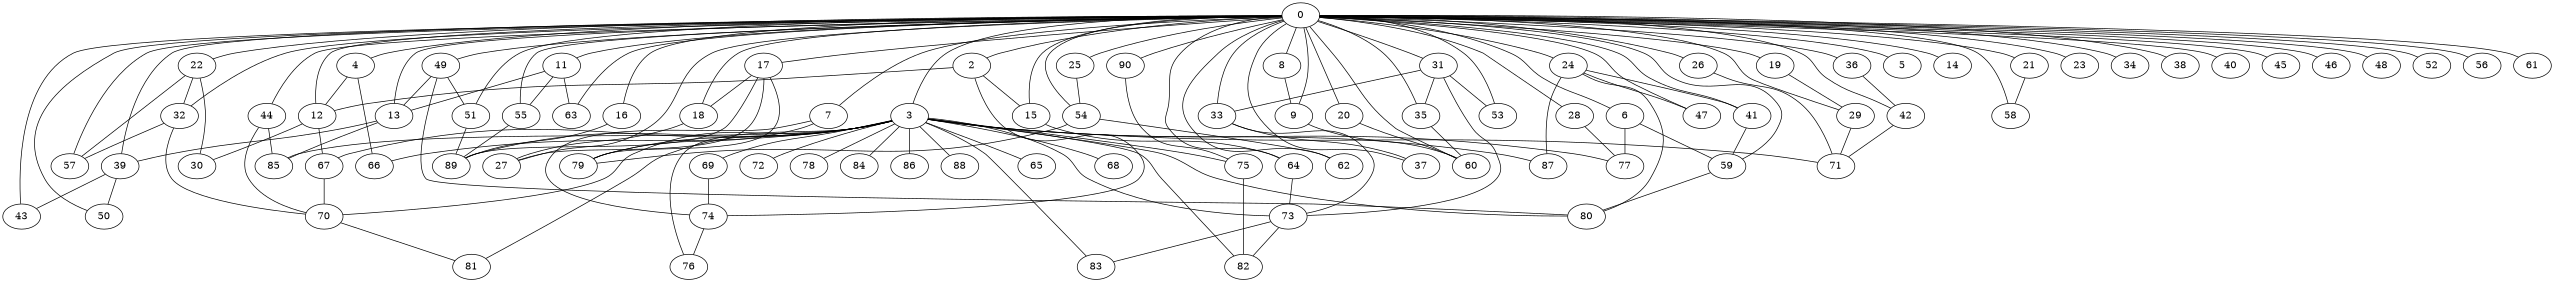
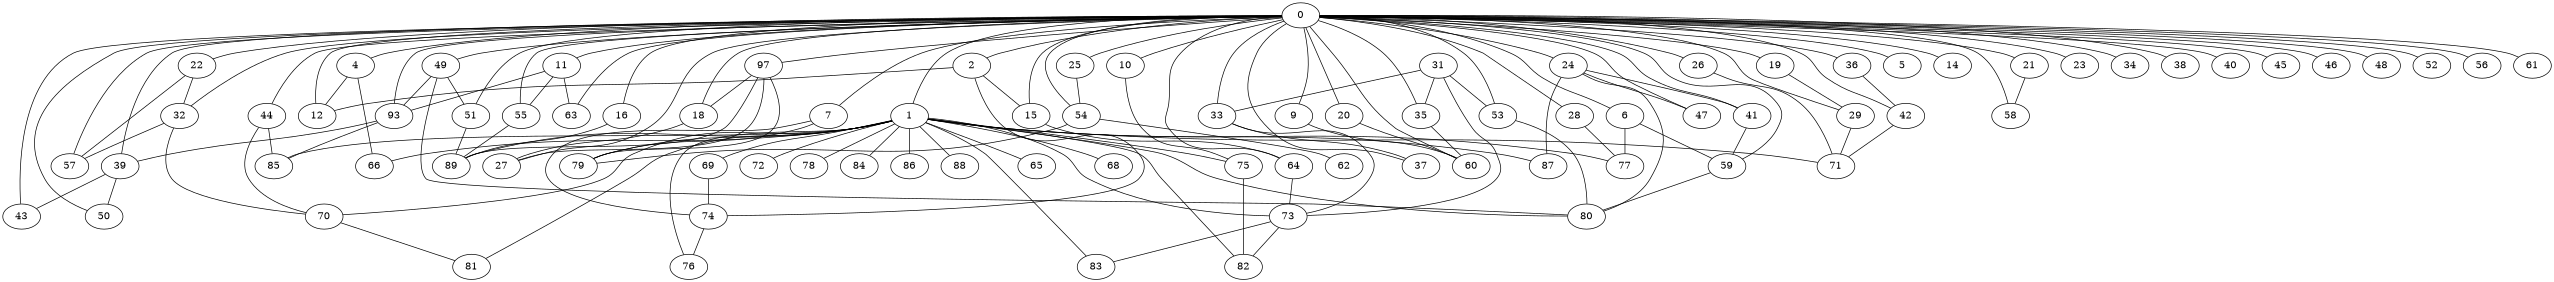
edge "0" -- "31": removed
node "17": label "17" -> "97"
node "90": label "90" -> "10"
node "8": removed
node "13": label "13" -> "93"
node "3": label "3" -> "1"
edge "0" -- "62": removed
edge "53" -- "80": added
node "30": removed
node "67": removed
